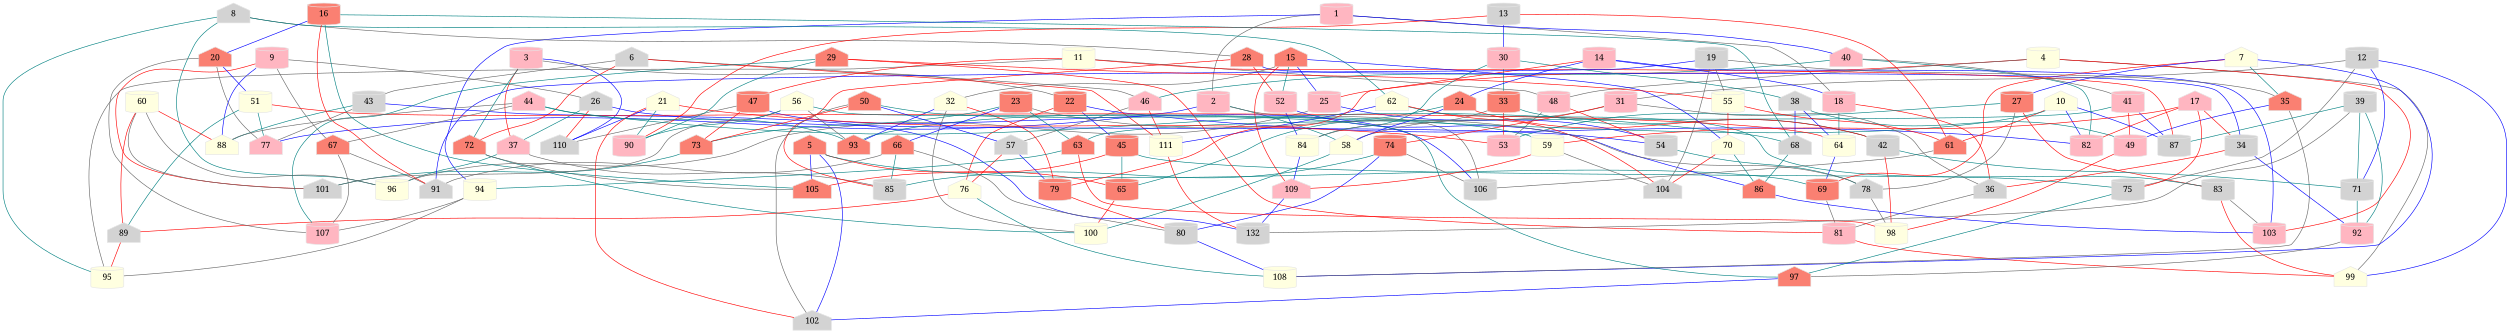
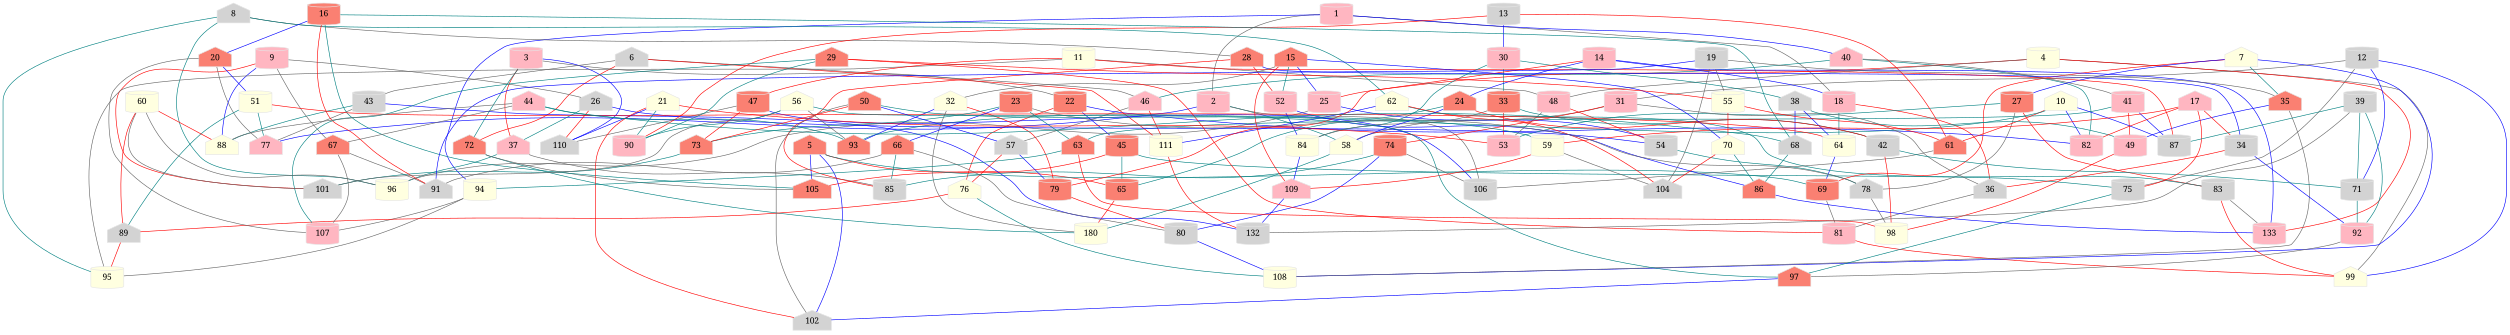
node "100": label "100" -> "180"
node "103": label "103" -> "133"
